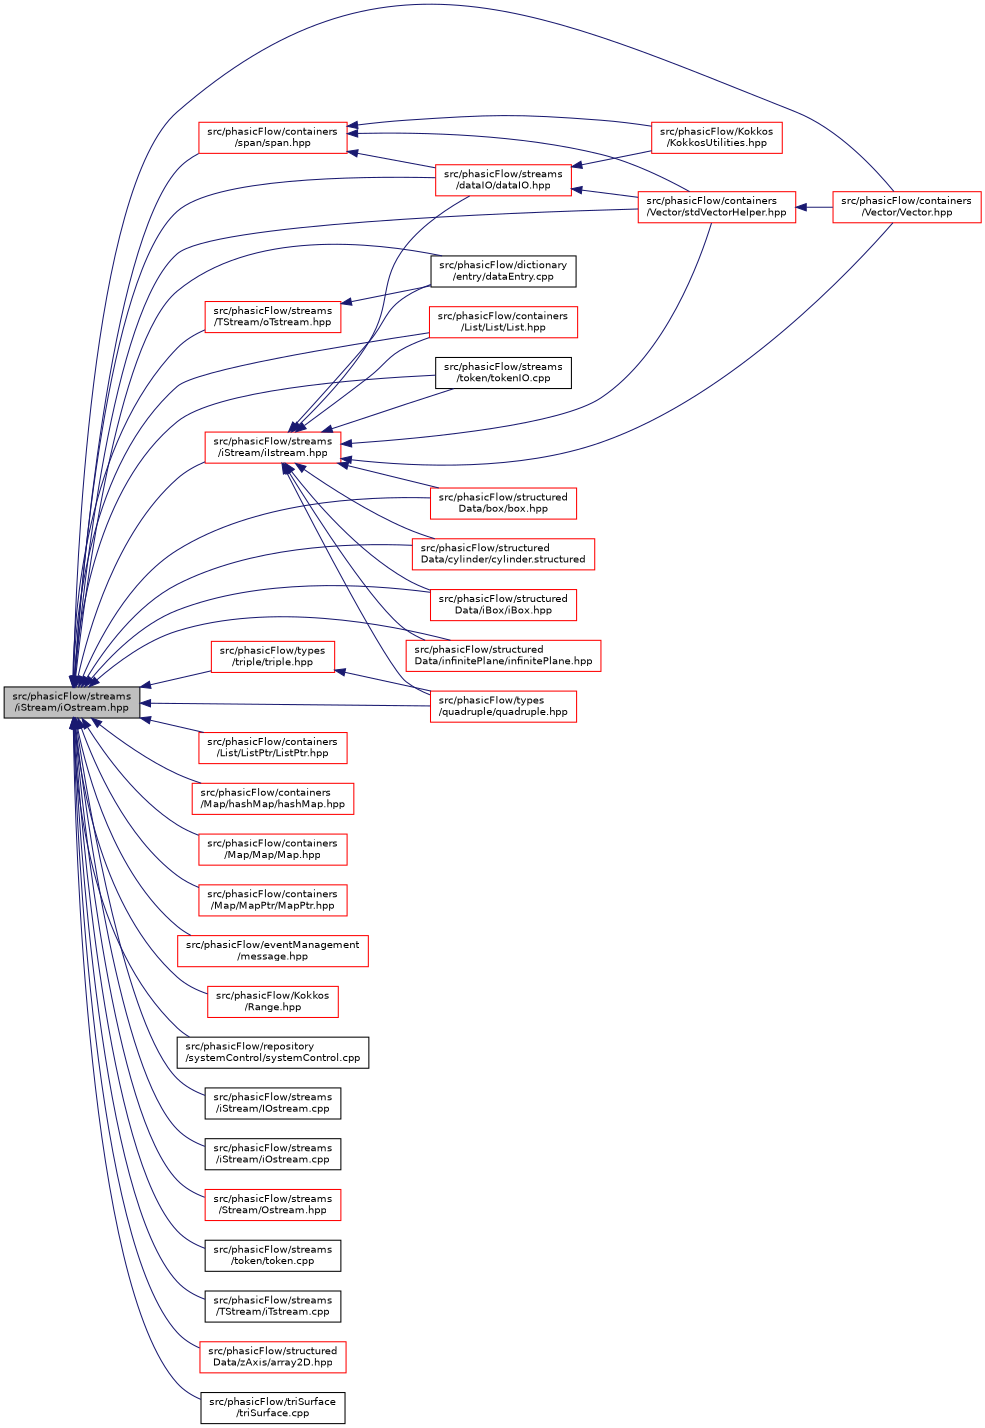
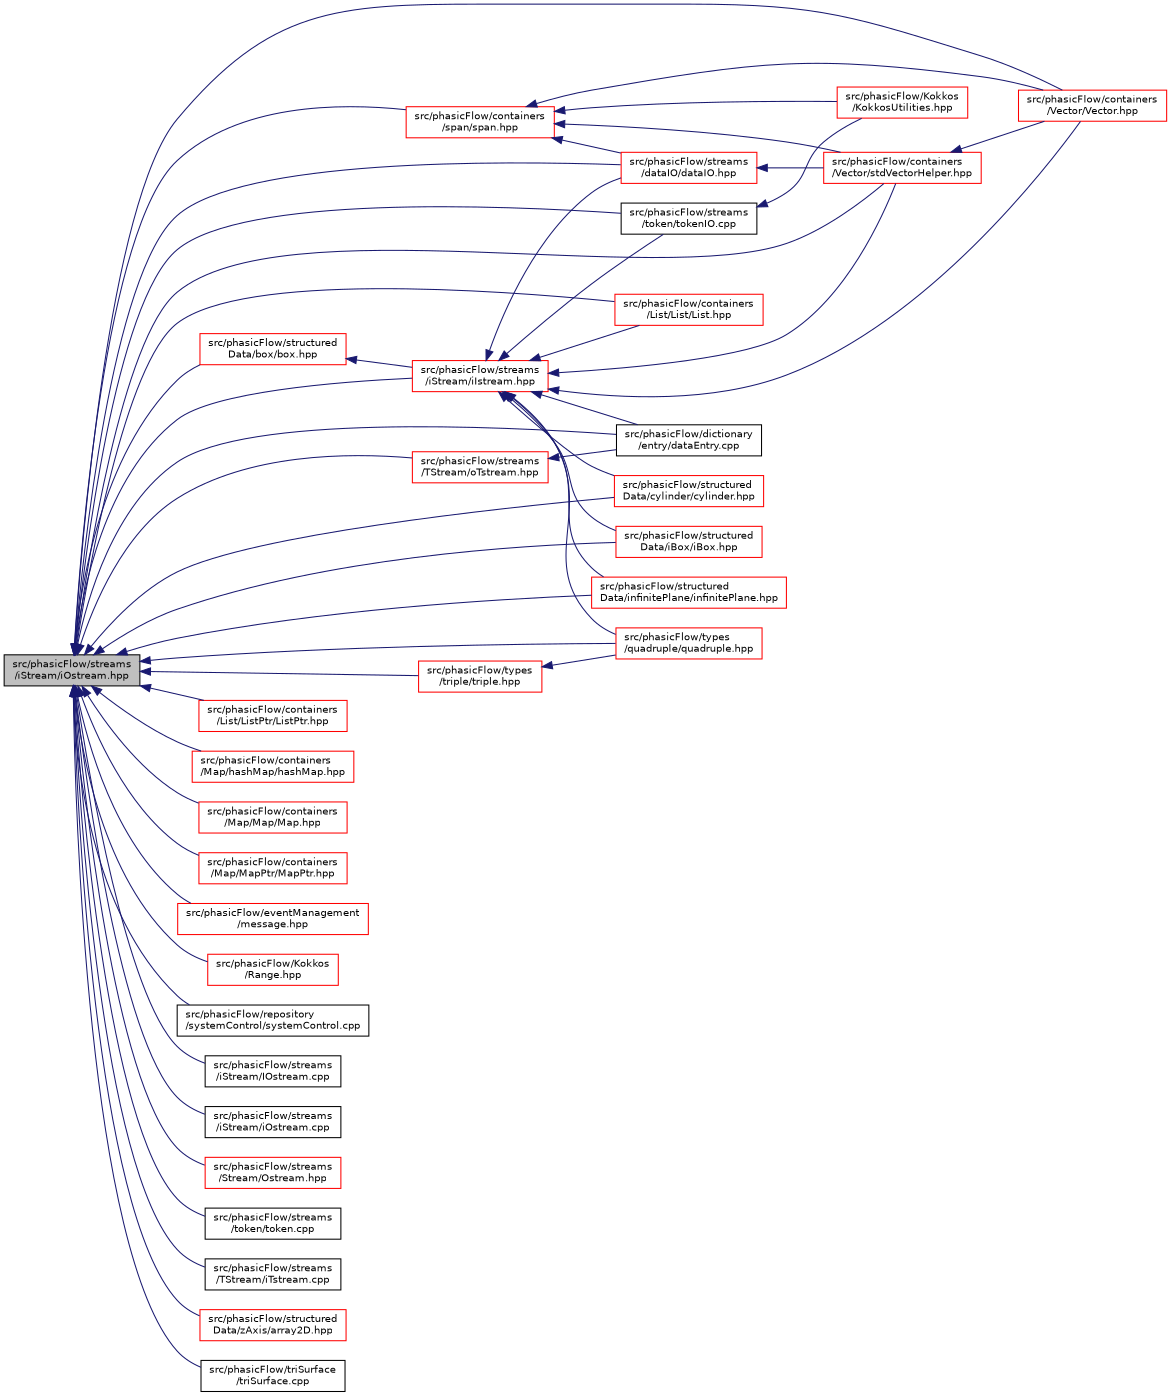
edge "src/phasicFlow/containers /Vector/Vector.hpp" -> "src/phasicFlow/containers /span/span.hpp": added
edge "src/phasicFlow/Kokkos /KokkosUtilities.hpp" -> "src/phasicFlow/streams /dataIO/dataIO.hpp": now "src/phasicFlow/Kokkos /KokkosUtilities.hpp" -> "src/phasicFlow/streams /token/tokenIO.cpp"
edge "src/phasicFlow/structured Data/box/box.hpp" -> "src/phasicFlow/streams /iStream/iIstream.hpp": reversed
node "src/phasicFlow/structured Data/cylinder/cylinder.structured": label "src/phasicFlow/structured Data/cylinder/cylinder.structured" -> "src/phasicFlow/structured Data/cylinder/cylinder.hpp"
